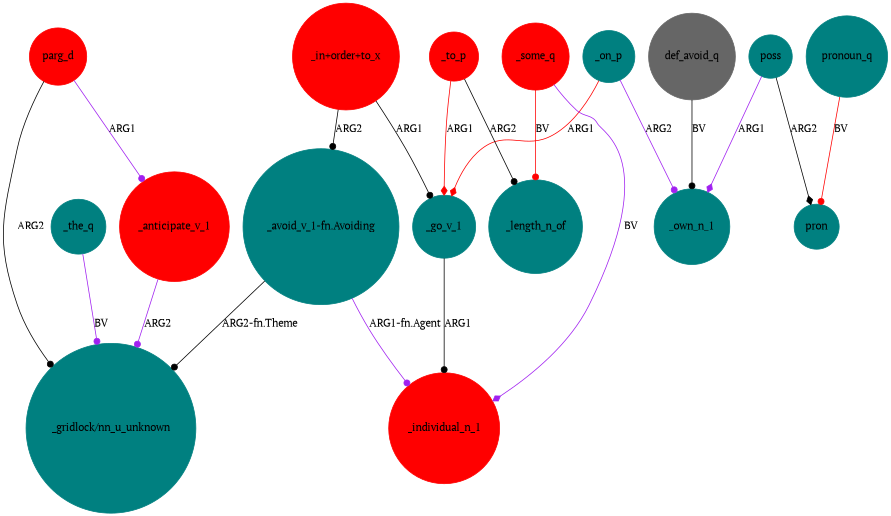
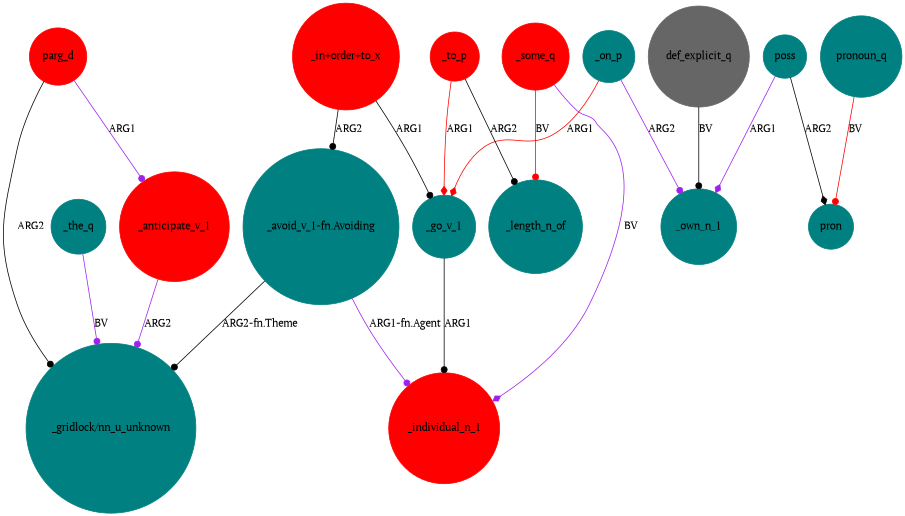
node "def_avoid_q": label "def_avoid_q" -> "def_explicit_q"
